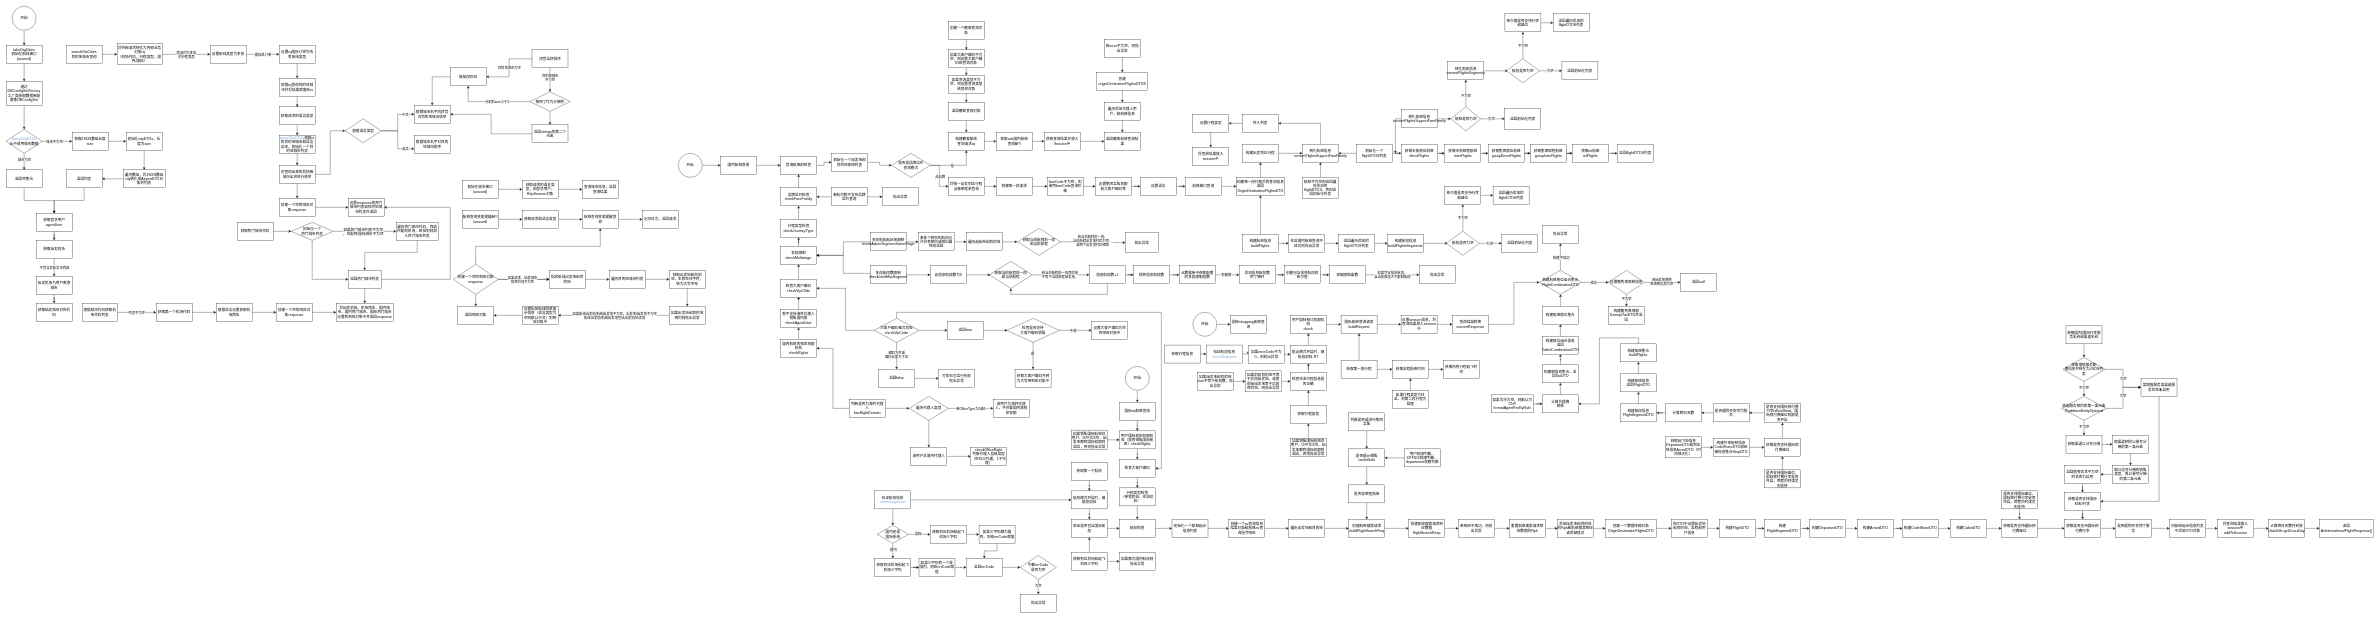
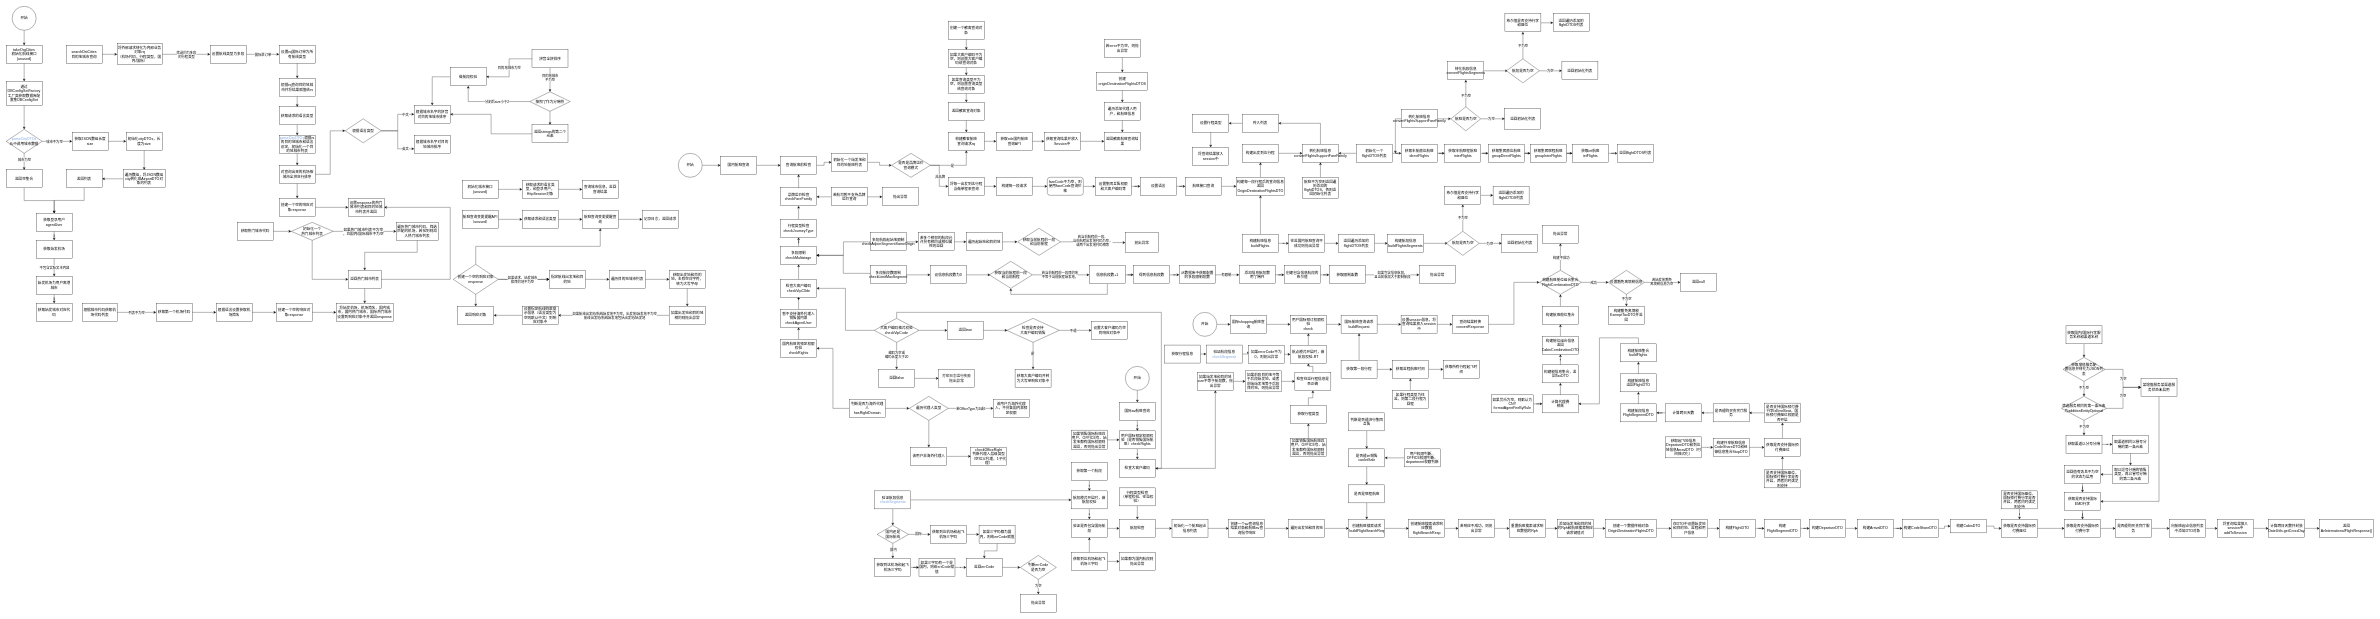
node "fareCode不为空，则使用fareCode查询价格": shape rectangle -> rounded rectangle
edge "国际shopping航班查询" -> "用户国际预订权限校验 check": added
node "检查往返行程信息是否正确": moved (1308, 381) -> (1313, 381)
edge "检查大客户编码" -> "行程类型检查 （单程校验、往返校验）": now "检查大客户编码" -> "如果始发地和目的地size不等于航段数，抛出异常"
node "构建CabinDTO": size 36x18 -> 36x14
